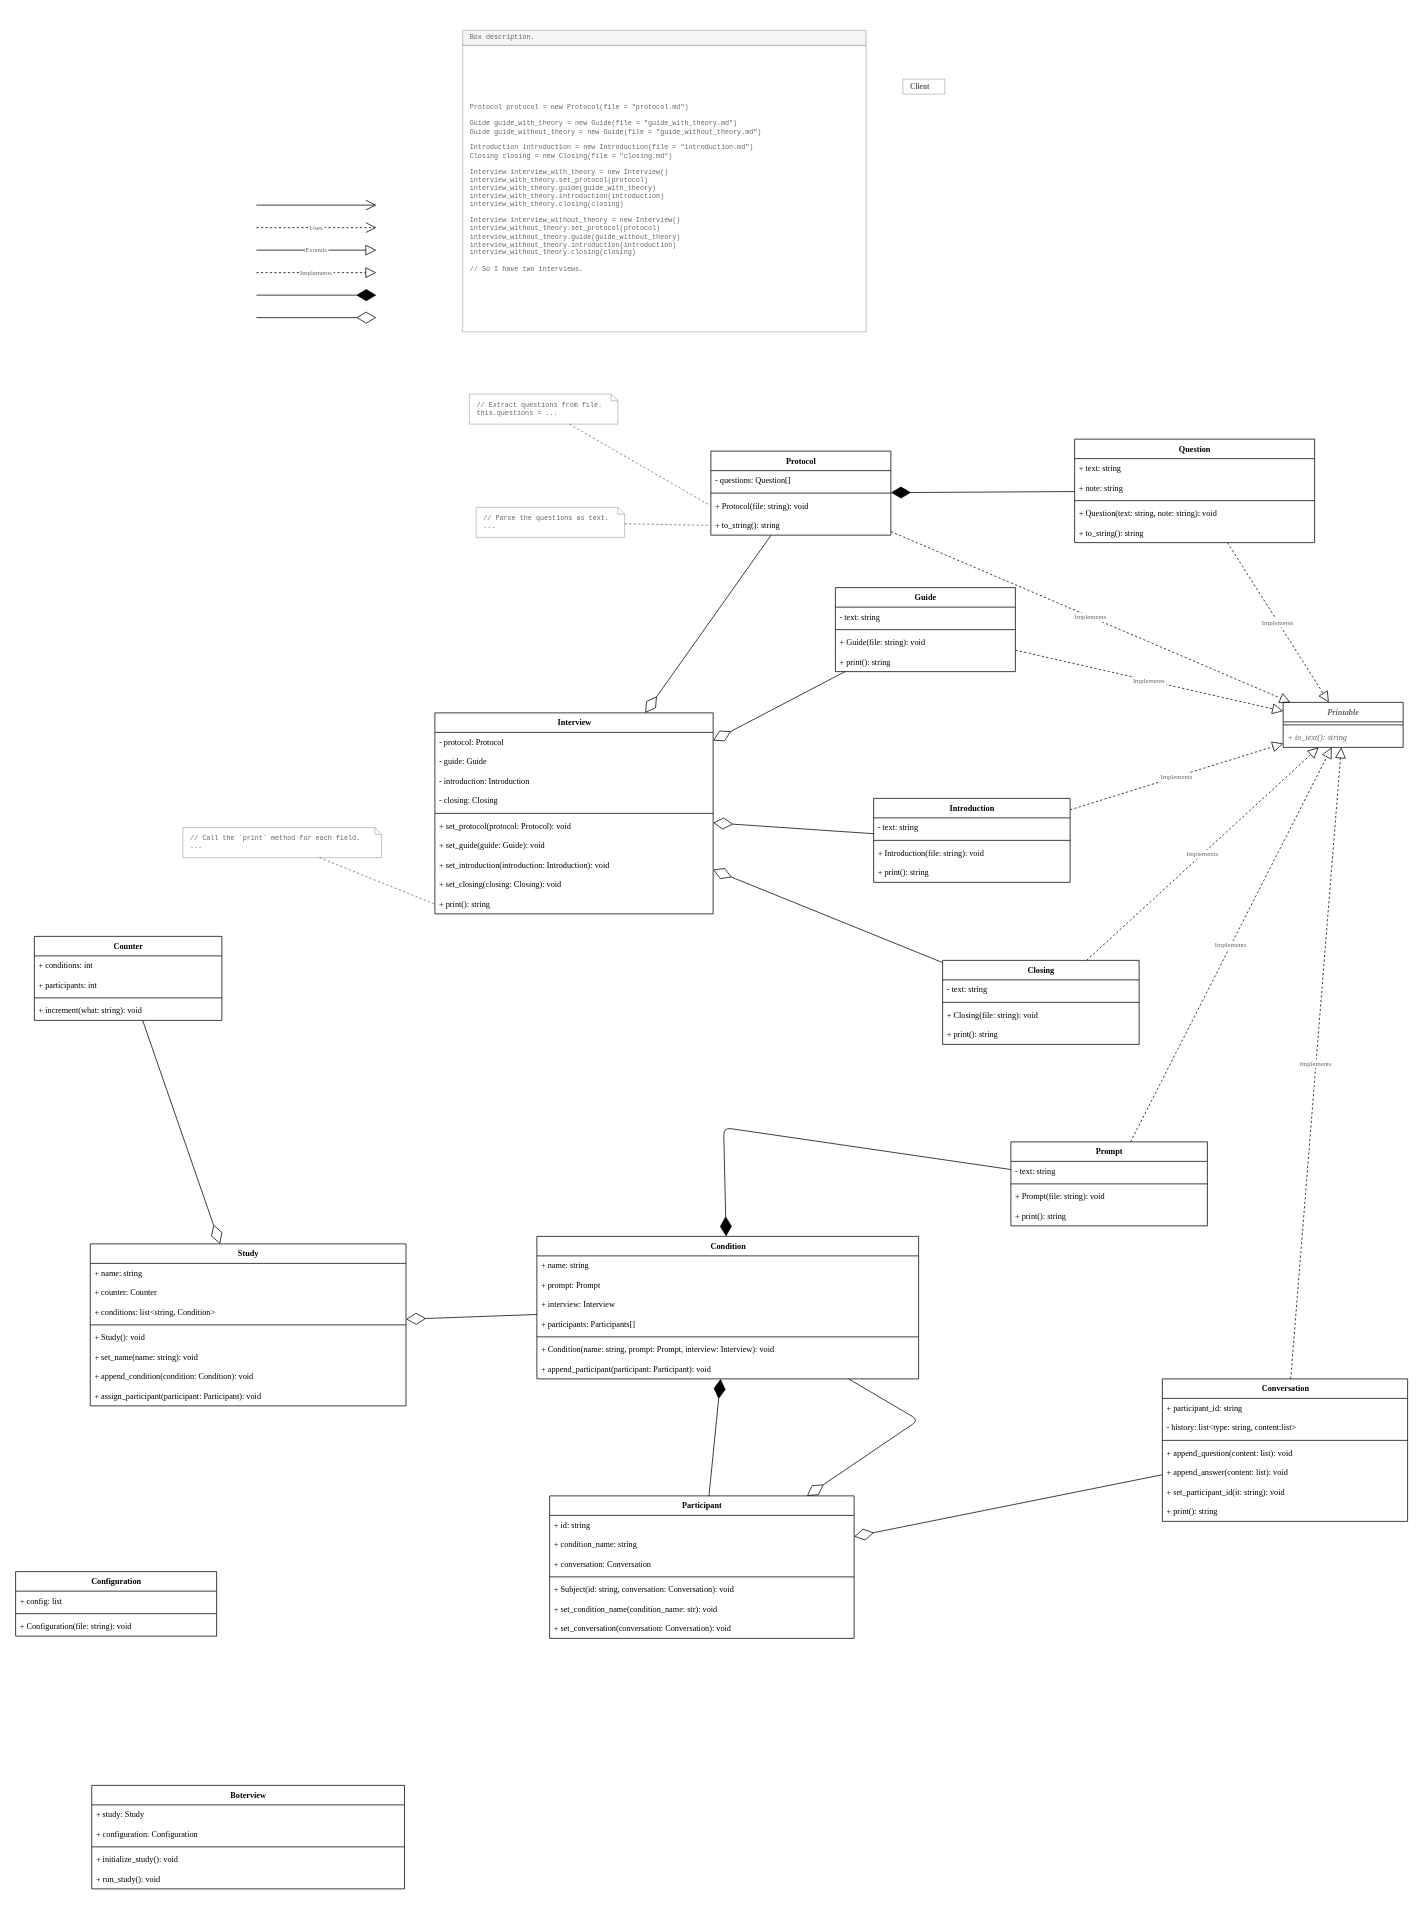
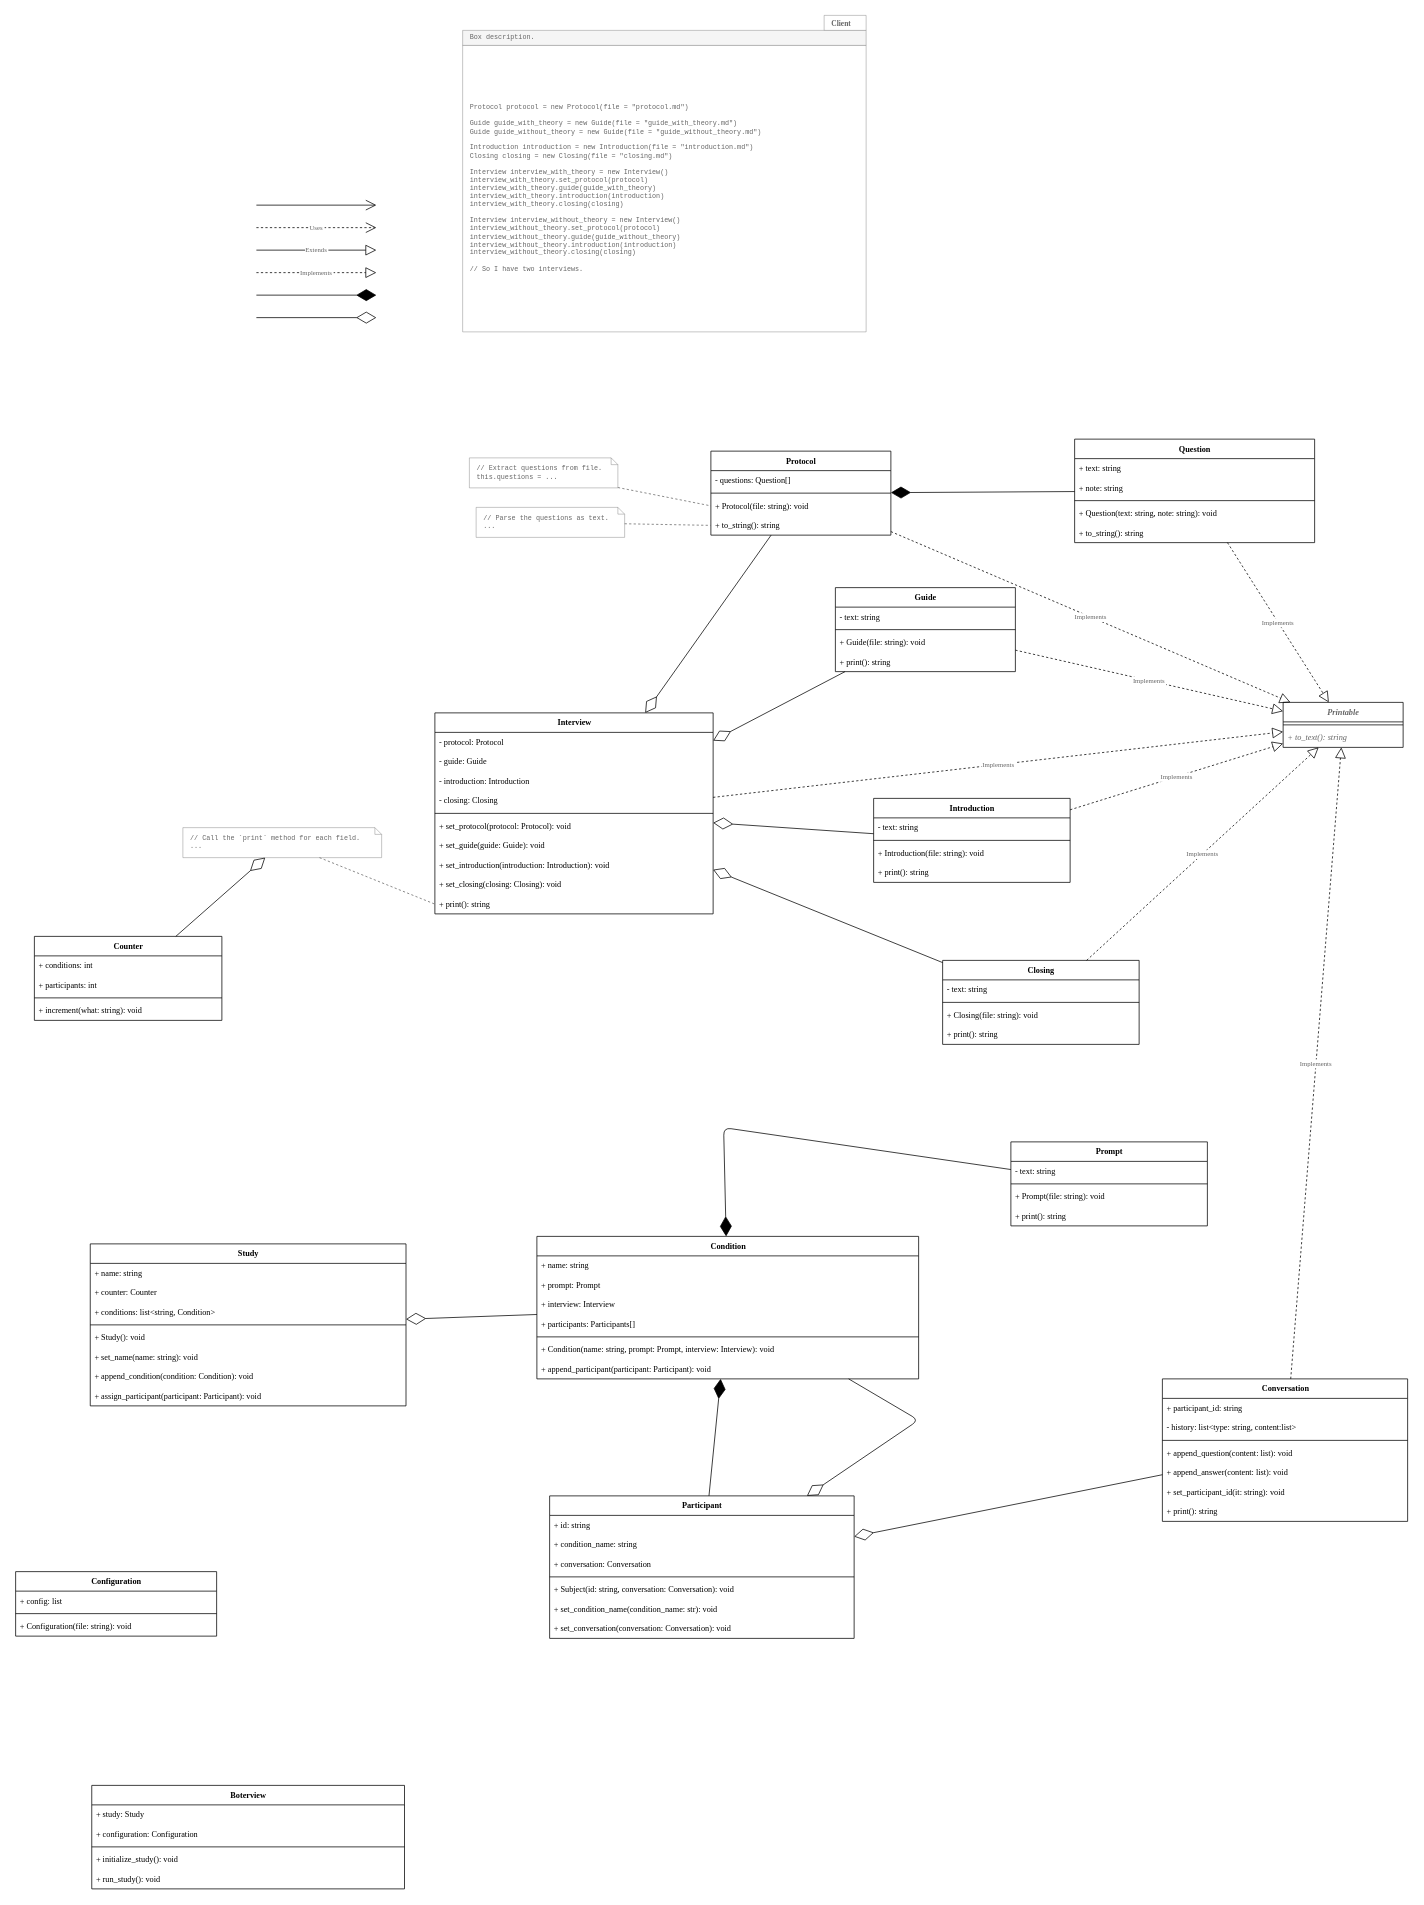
node "Client": moved (924, 87) -> (845, 23)
node "// Extract questions from file. this.questions = ...": moved (543, 409) -> (543, 473)
edge "Interview" -> "Printable": added, label "Implements"
edge "Prompt" -> "Printable": removed, label "Implements"
edge "Counter" -> "Study": now "Counter" -> "// Call the `print` method for each field. ..."
